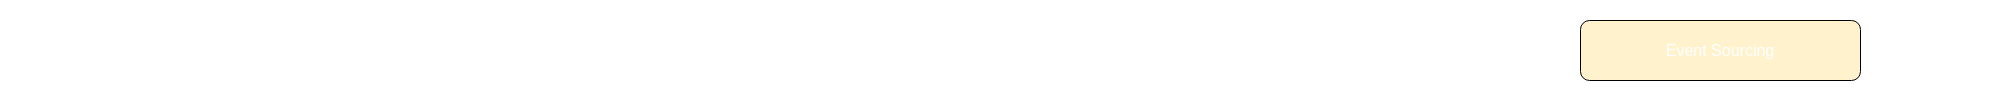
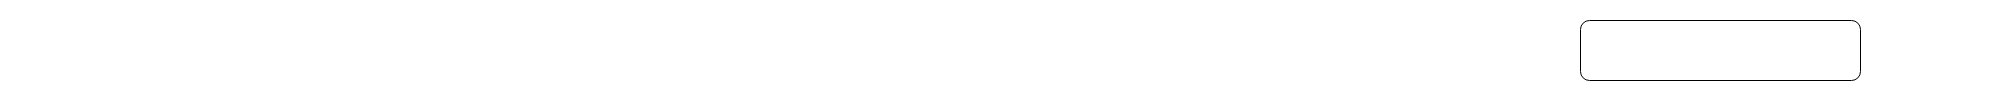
node "Event Sourcing": fillcolor #fff2cc -> #ffffff
